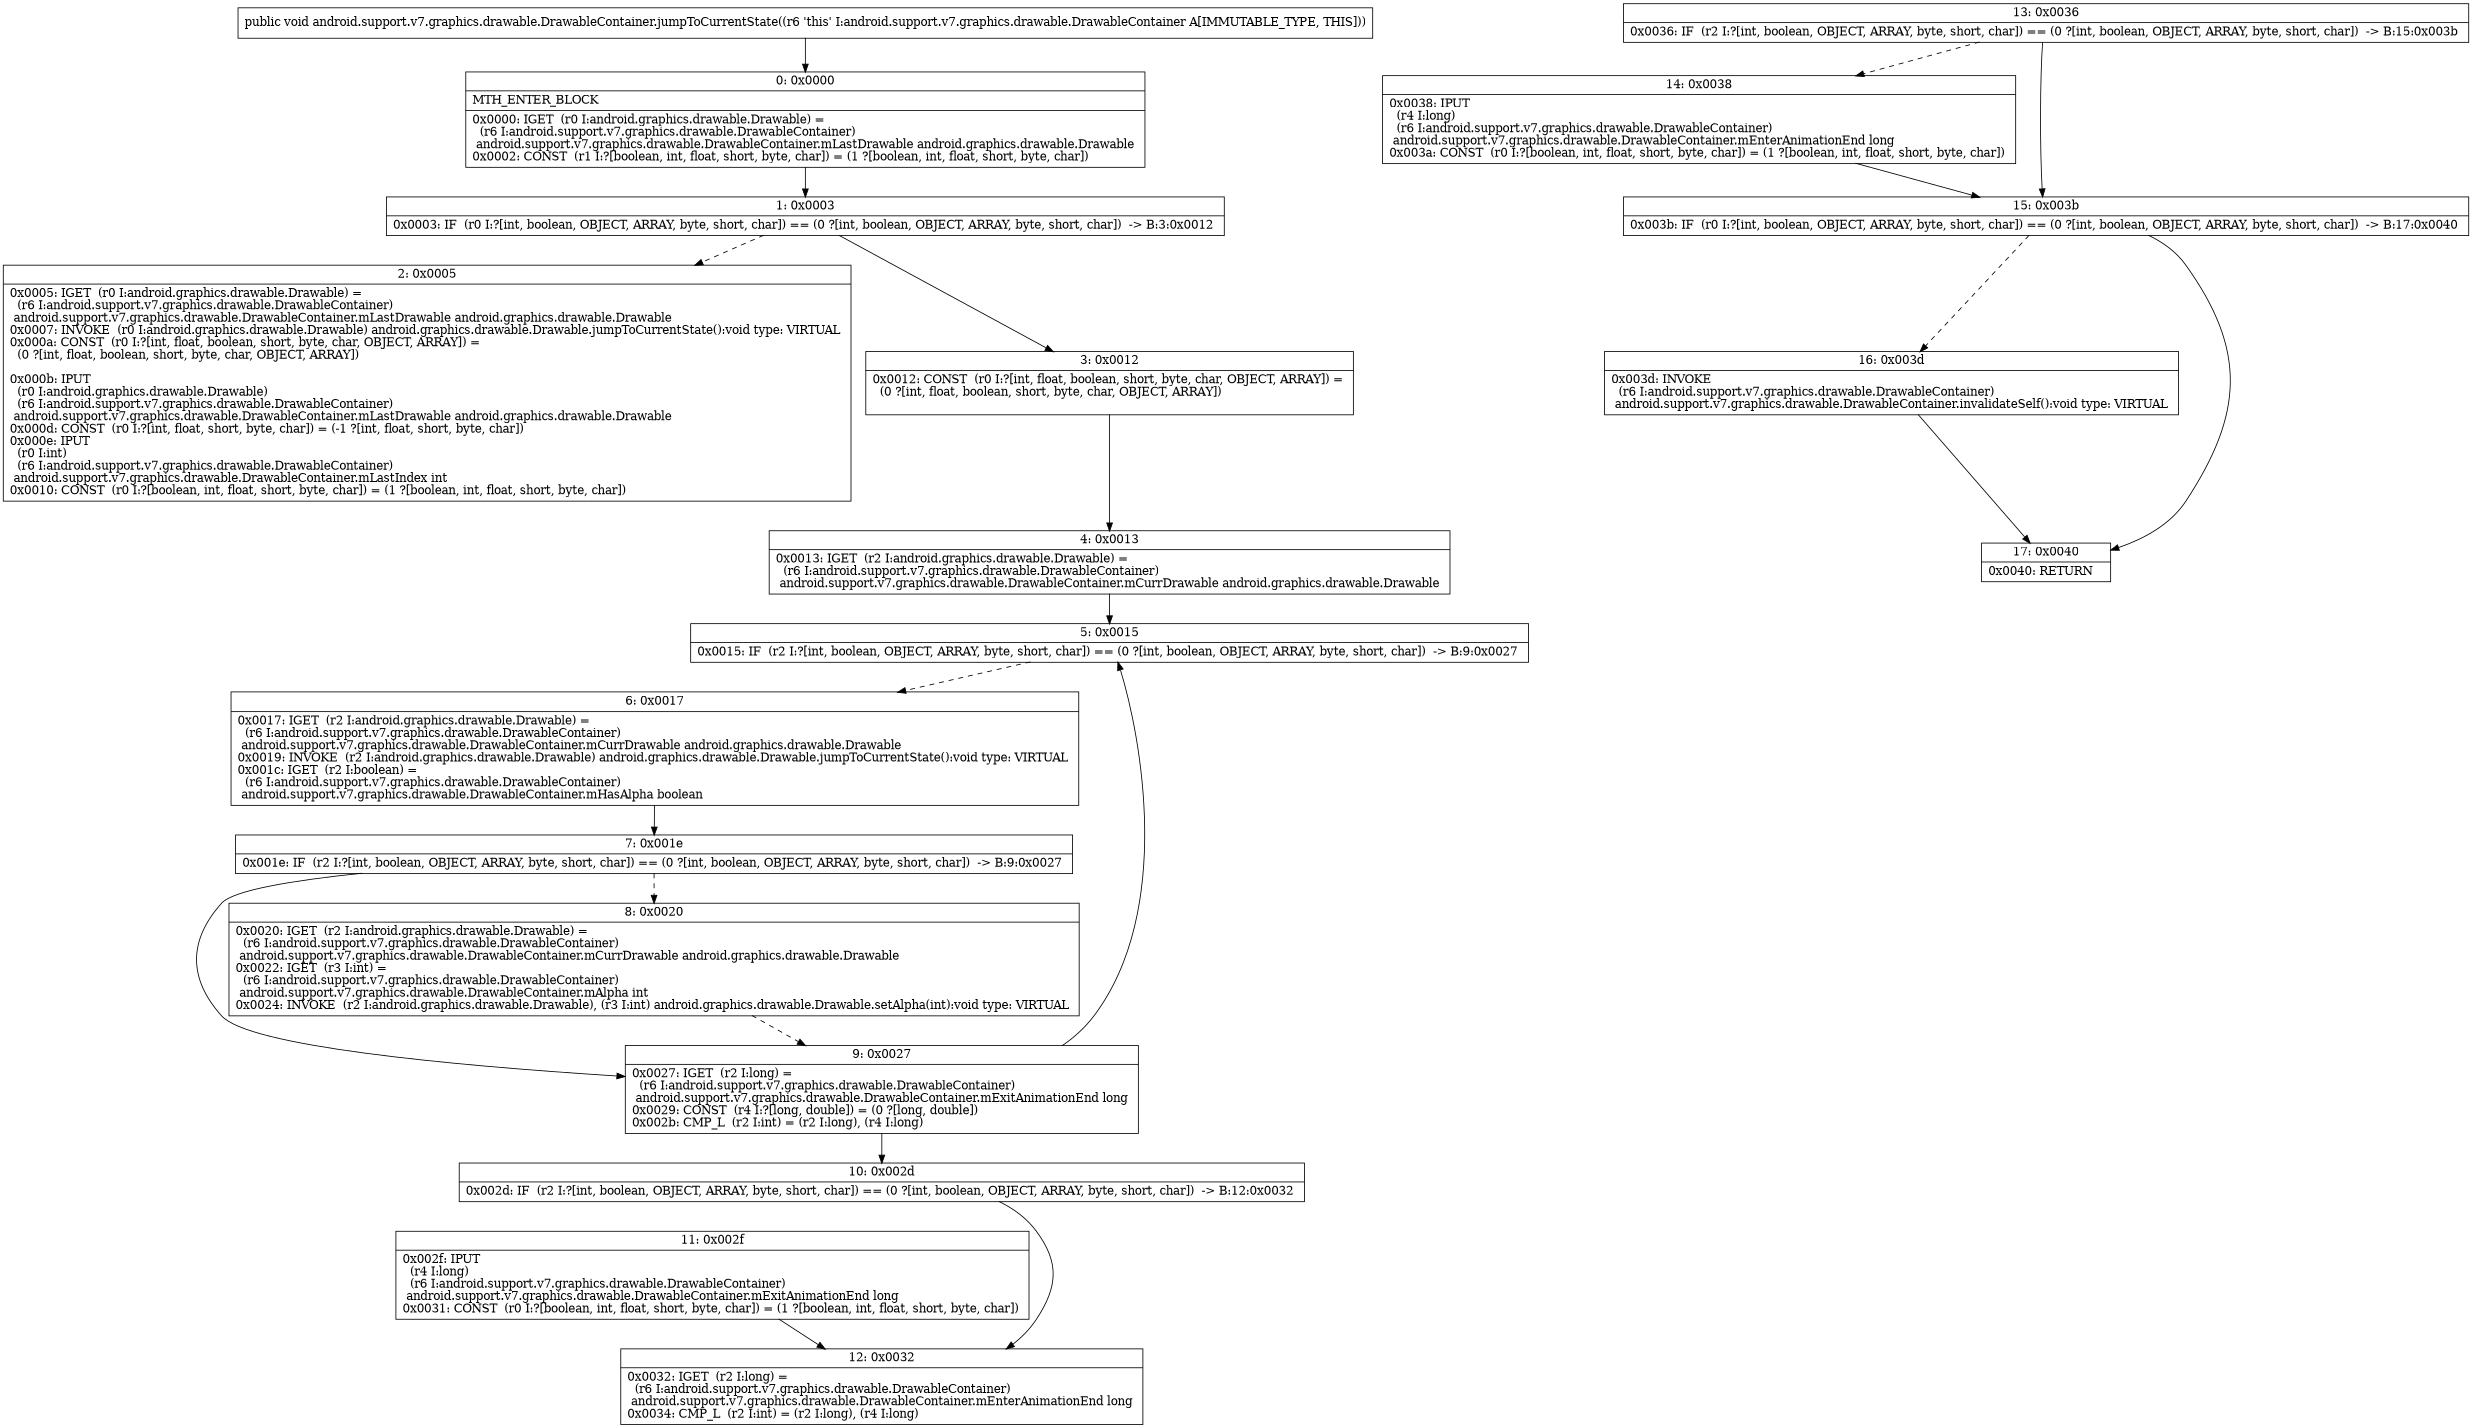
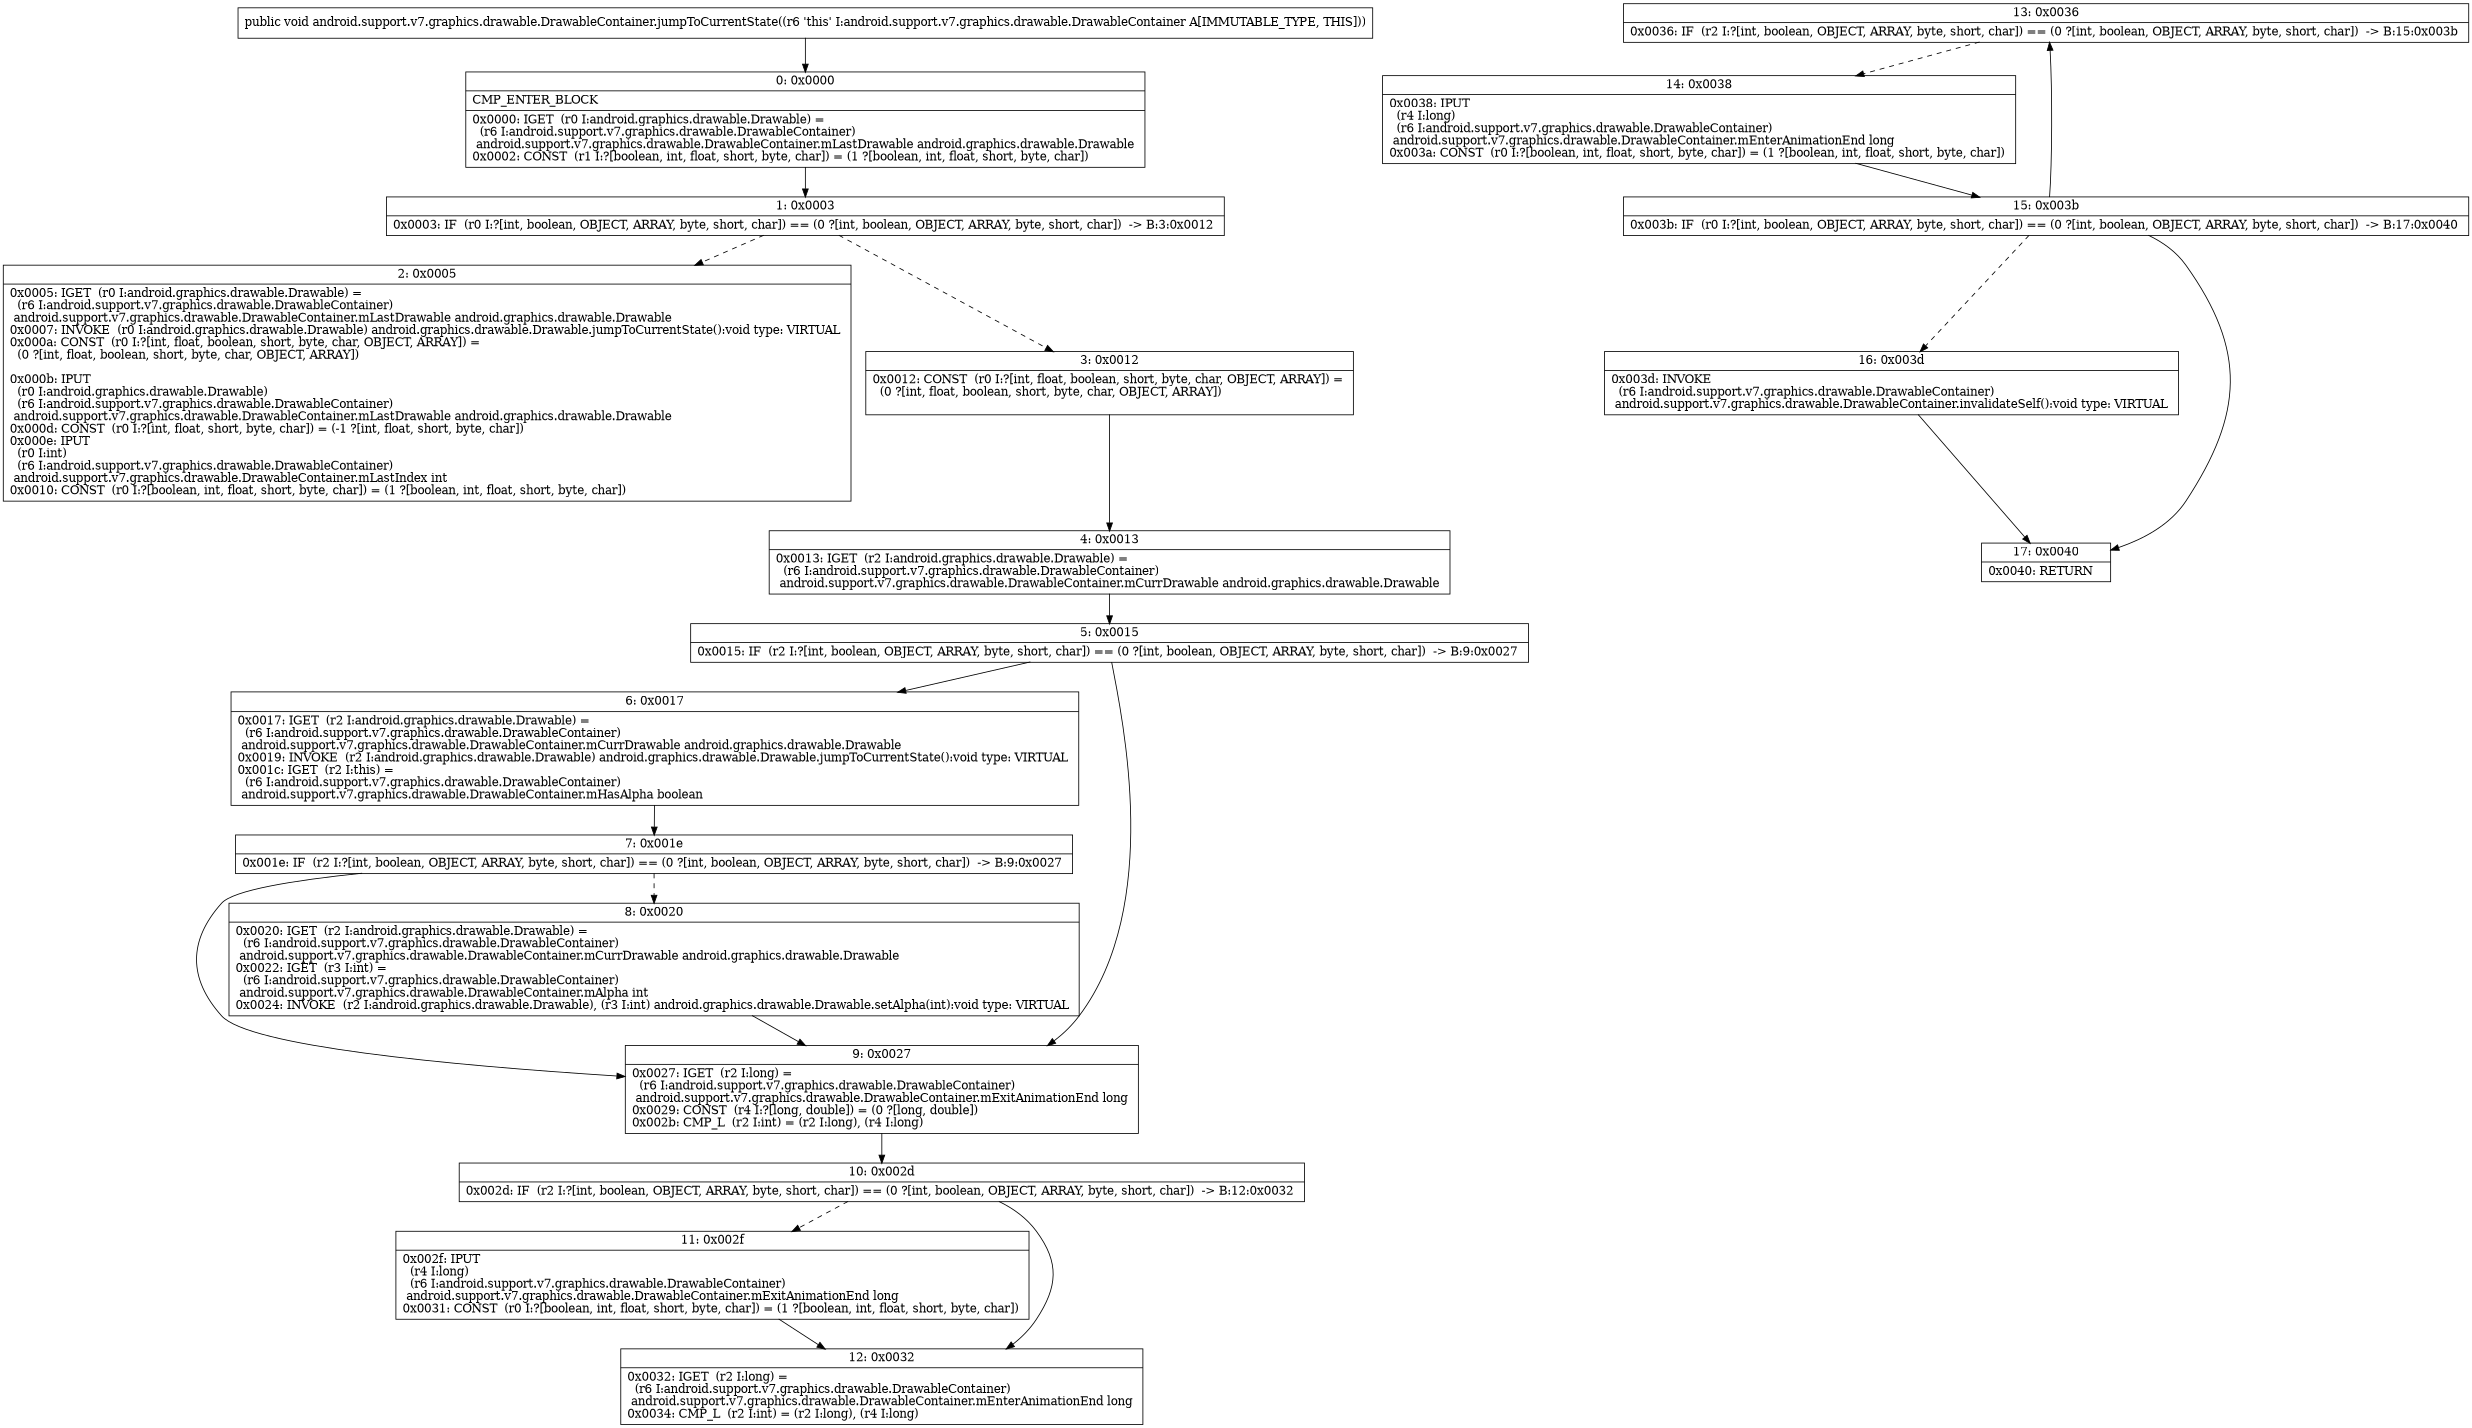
node "0: 0x0000": text "MTH_ENTER_BLOCK" -> "CMP_ENTER_BLOCK"
edge "13: 0x0036" -> "15: 0x003b": reversed
edge "1: 0x0003" -> "3: 0x0012": style solid -> dashed
edge "5: 0x0015" -> "6: 0x0017": style dashed -> solid
node "6: 0x0017": text "0x001c: IGET  (r2 I:boolean) =" -> "0x001c: IGET  (r2 I:this) ="
edge "9: 0x0027" -> "5: 0x0015": reversed
edge "8: 0x0020" -> "9: 0x0027": style dashed -> solid
edge "10: 0x002d" -> "11: 0x002f": added
